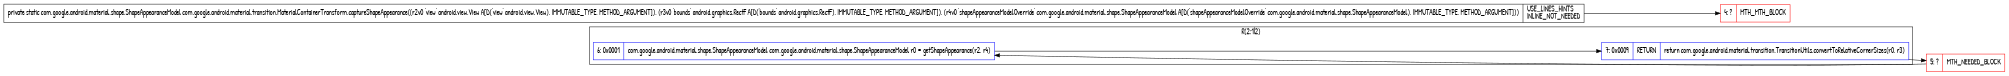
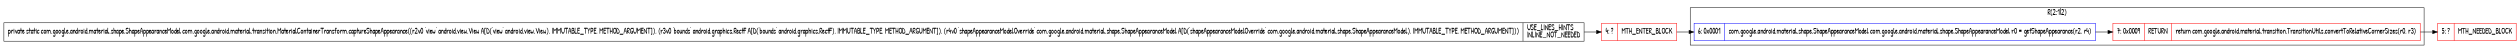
node "4: ?": text "MTH_MTH_BLOCK" -> "MTH_ENTER_BLOCK"
node "7: 0x0009": color blue -> red
edge "5: ?" -> "6: 0x0001": now "4: ?" -> "6: 0x0001"
